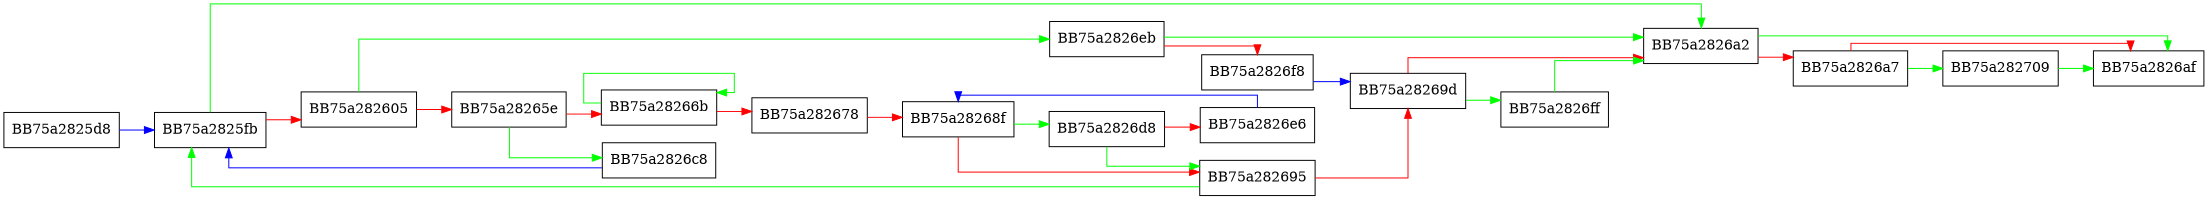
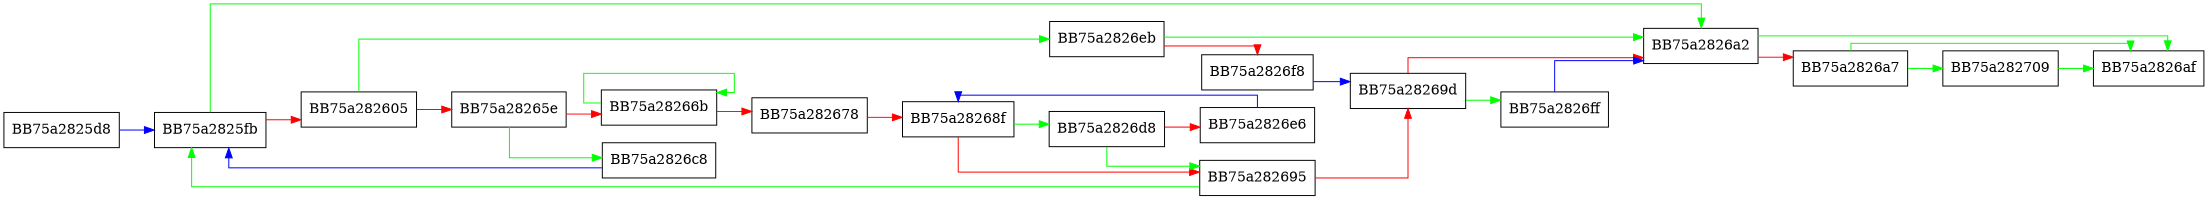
edge "BB75a2826a7" -> "BB75a2826af": color red -> green
edge "BB75a2826ff" -> "BB75a2826a2": color green -> blue
